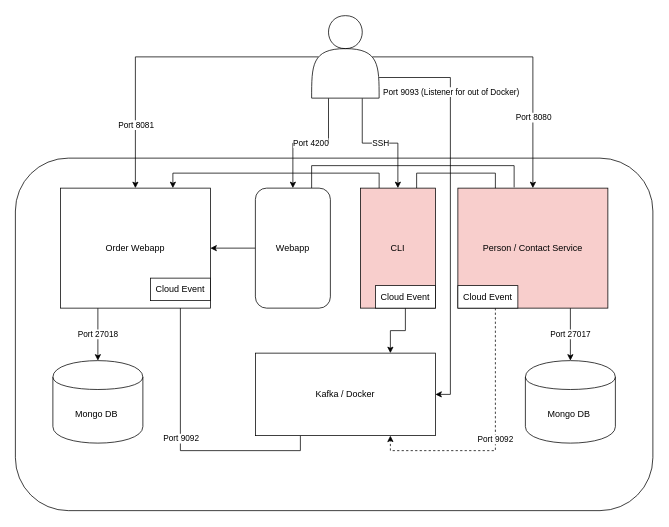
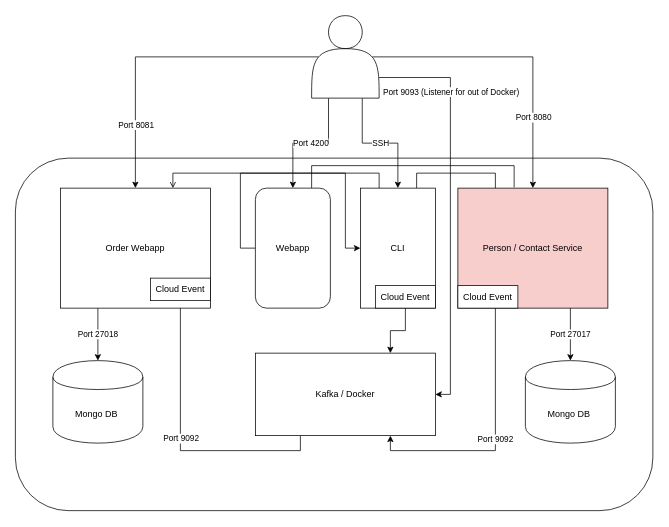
edge "CLI" -> "Order Webapp": arrowhead classic -> open
edge "Webapp" -> "Order Webapp": now "Webapp" -> "CLI"
node "CLI": fillcolor #f8cecc -> #ffffff
edge "Person / Contact Service" -> "Kafka / Docker": style dashed -> solid
